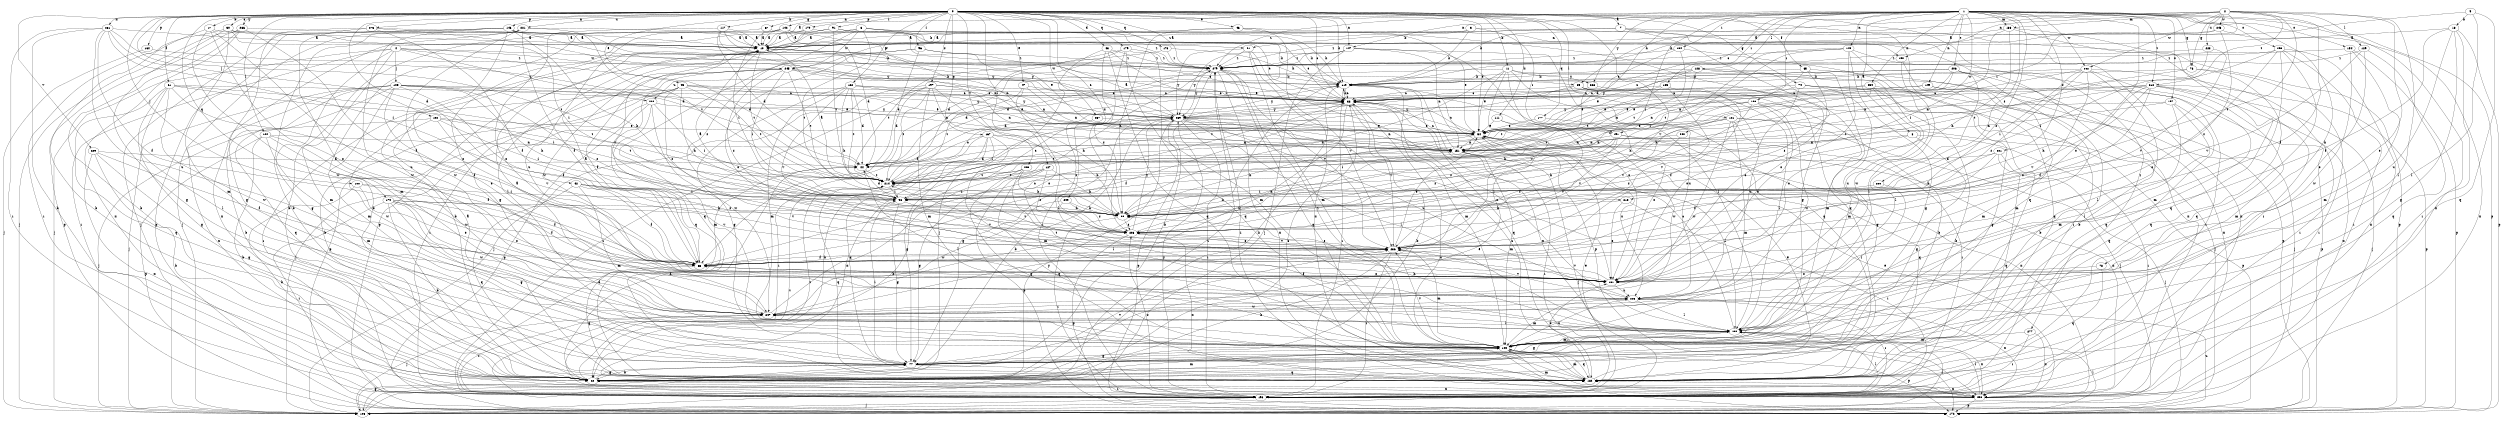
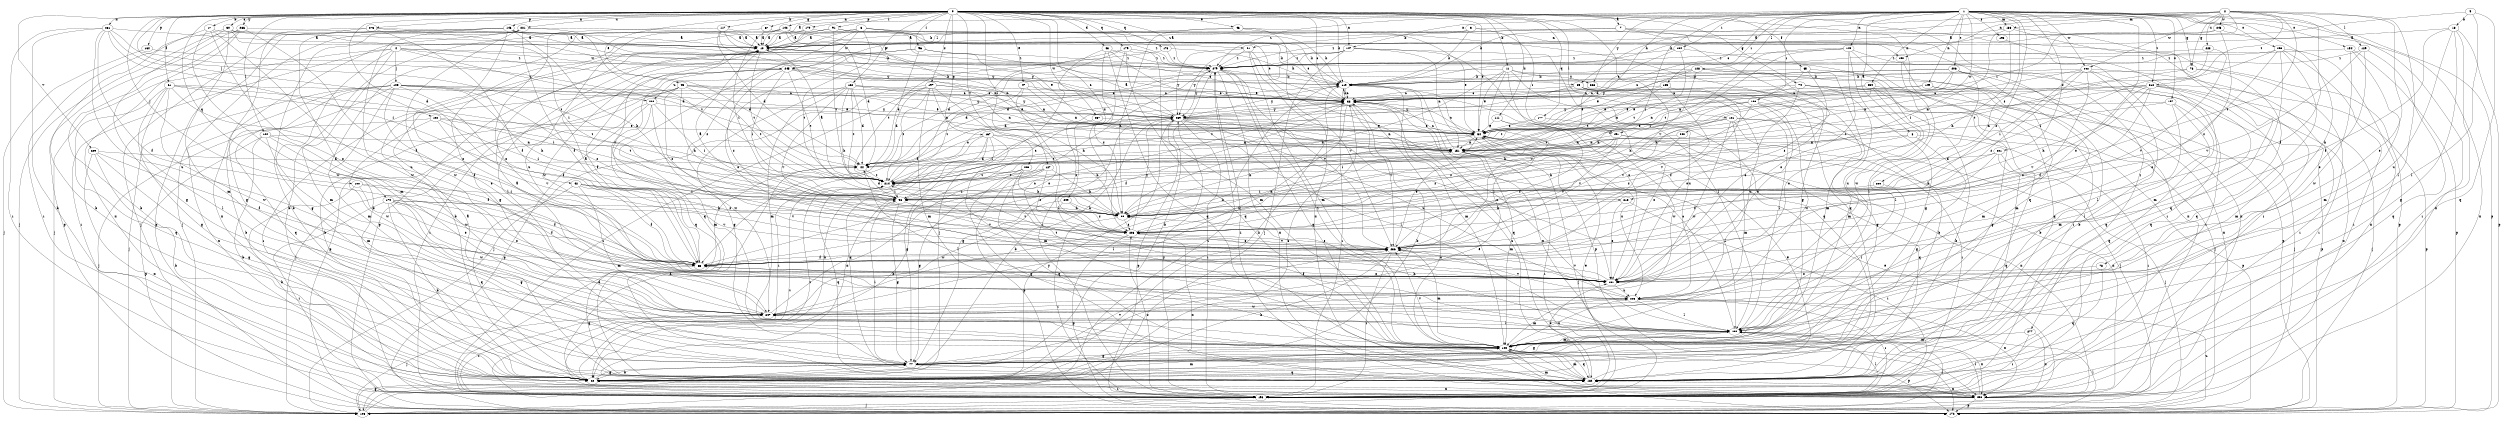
edge "3" -> "10": label "a" -> "l"
node "198": added
